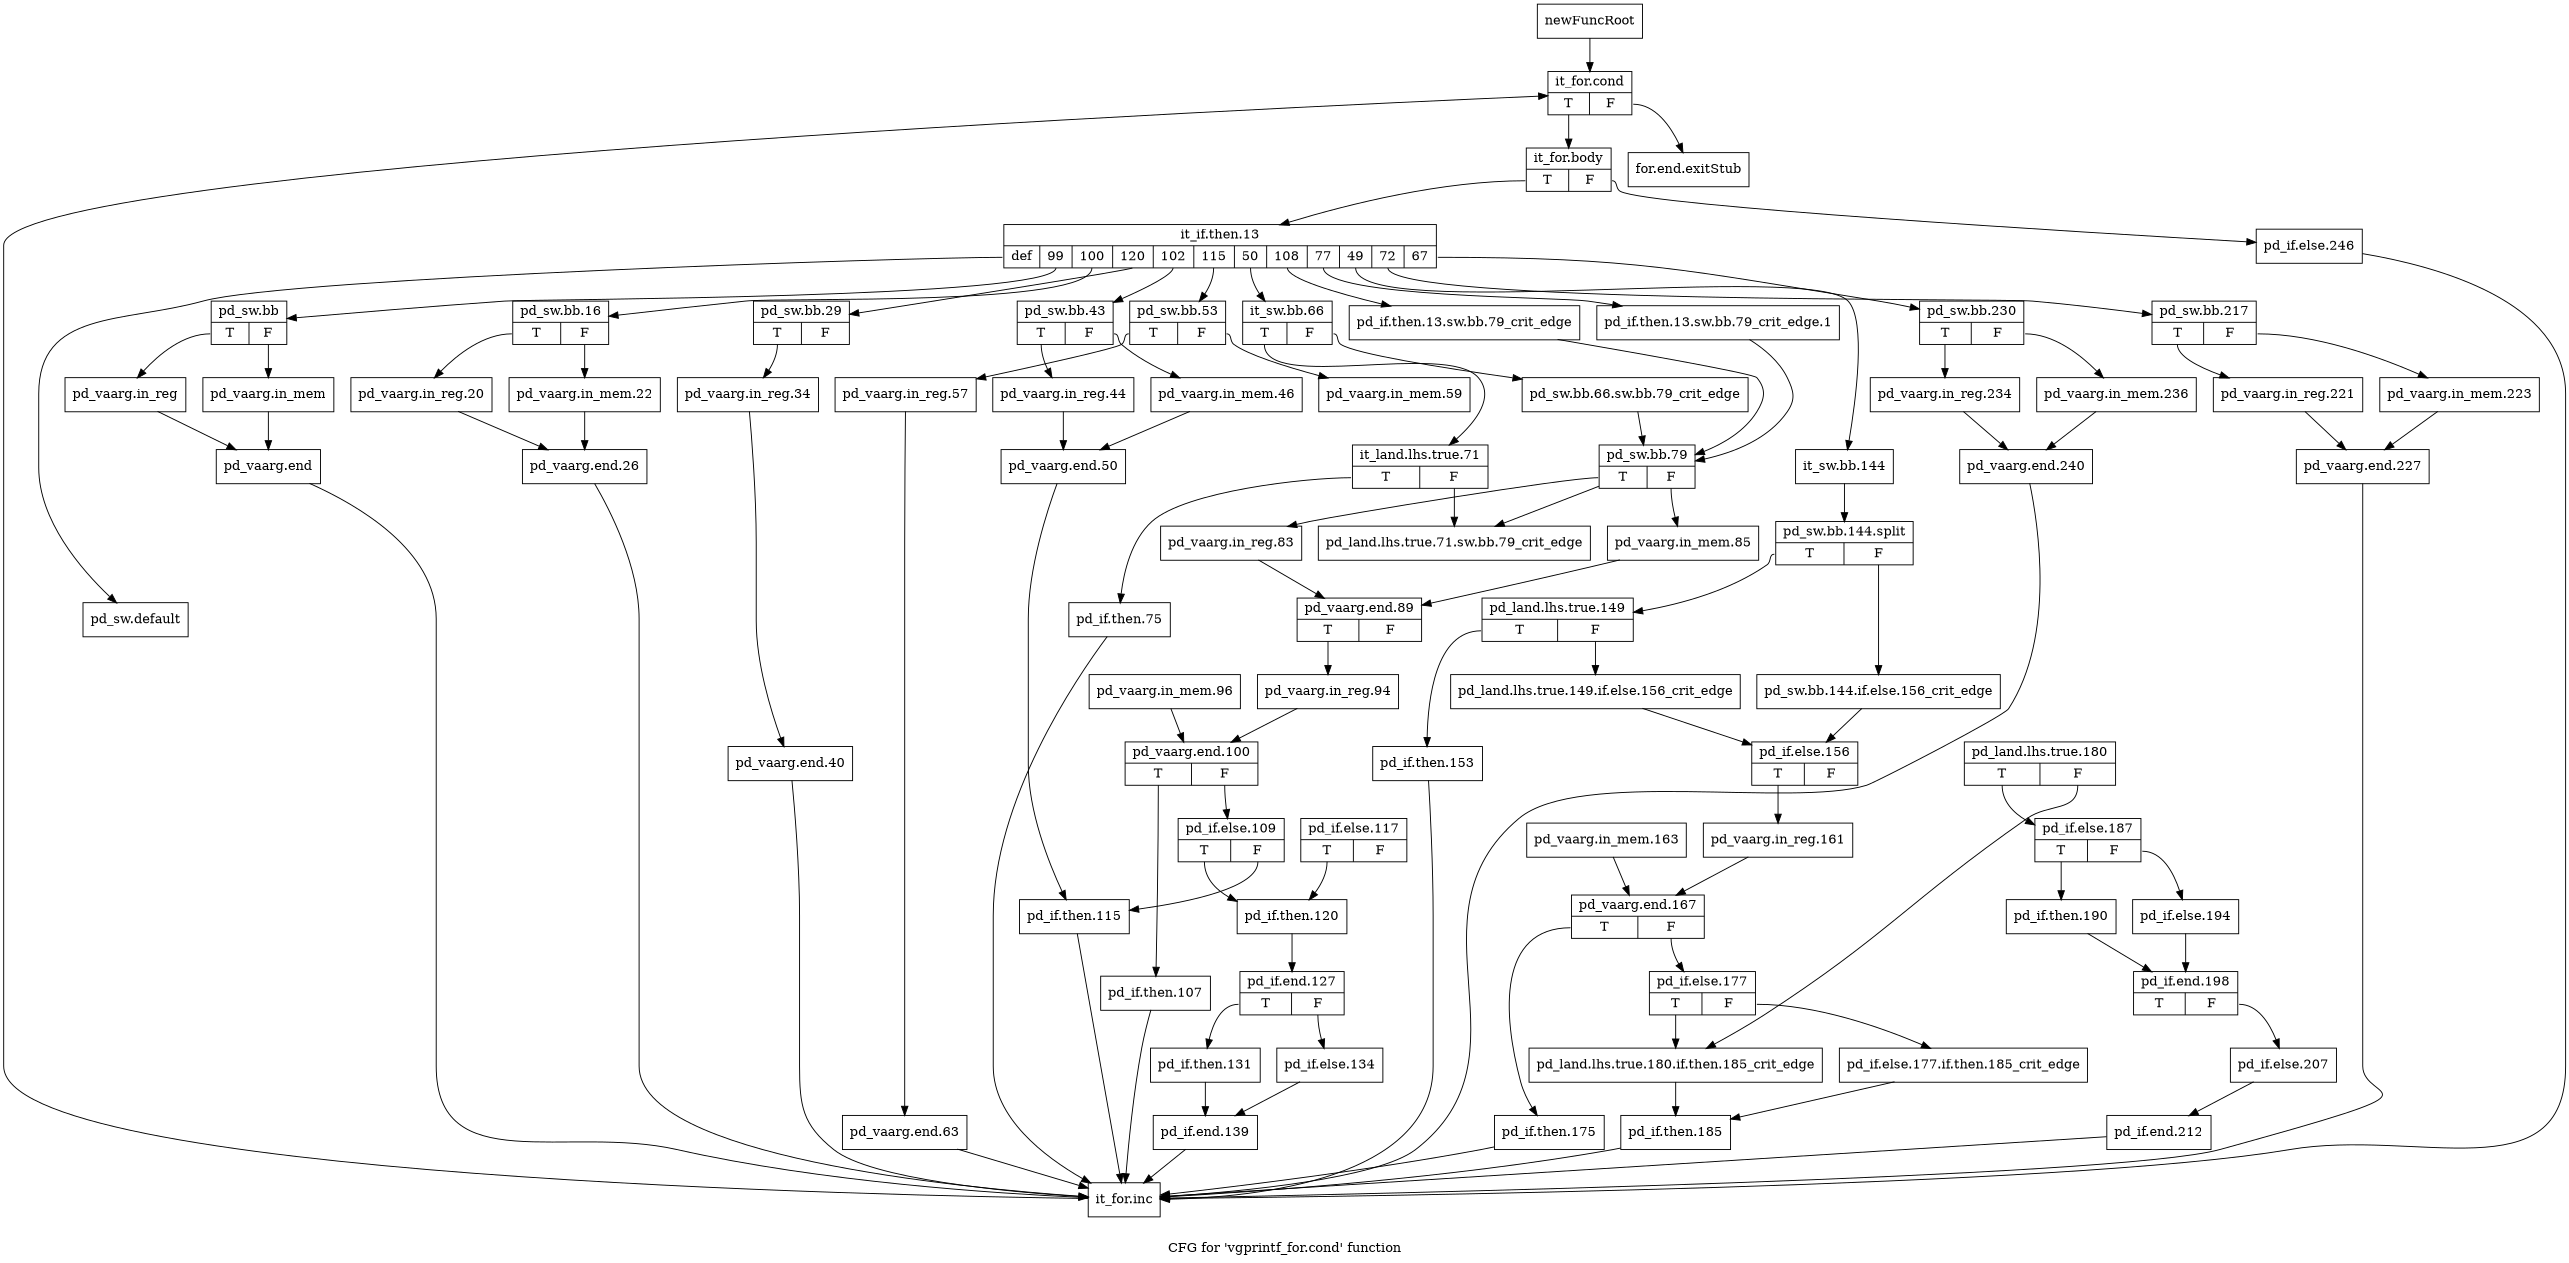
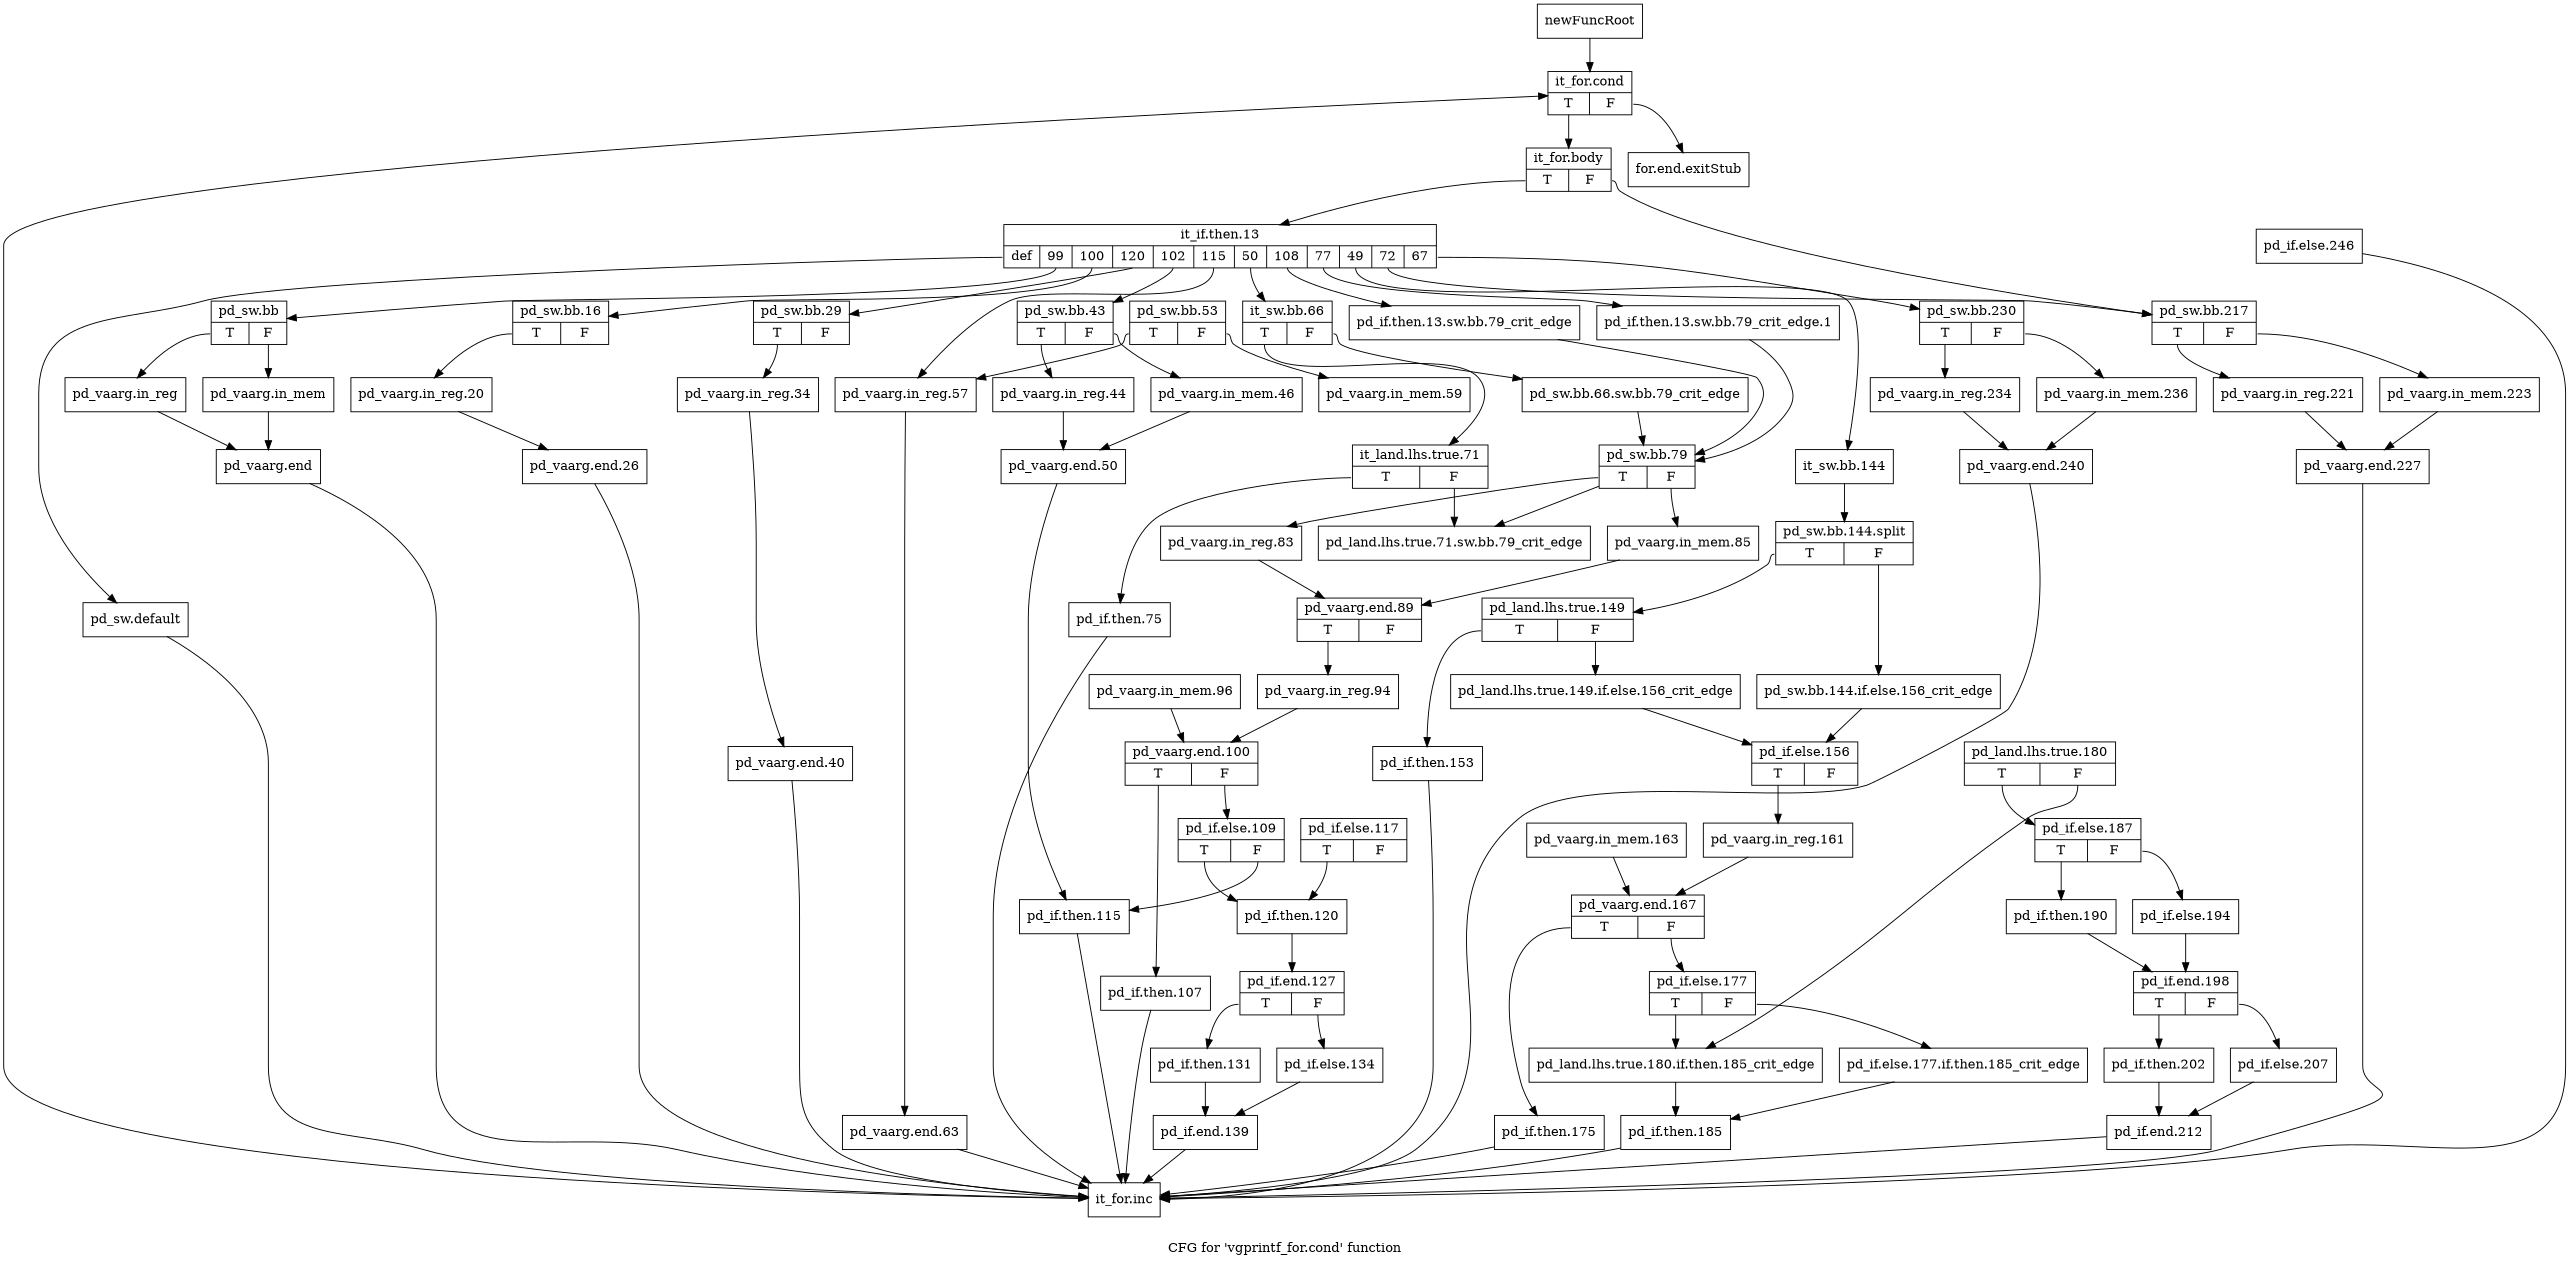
edge "it_for.body" -> "pd_if.else.246": now "it_for.body" -> "pd_sw.bb.217"
edge "it_if.then.13" -> "pd_sw.bb.53": now "it_if.then.13" -> "pd_vaarg.in_reg.57"
node "pd_vaarg.in_mem.22": removed
node "pd_if.then.202": added
edge "pd_sw.default" -> "it_for.inc": added
